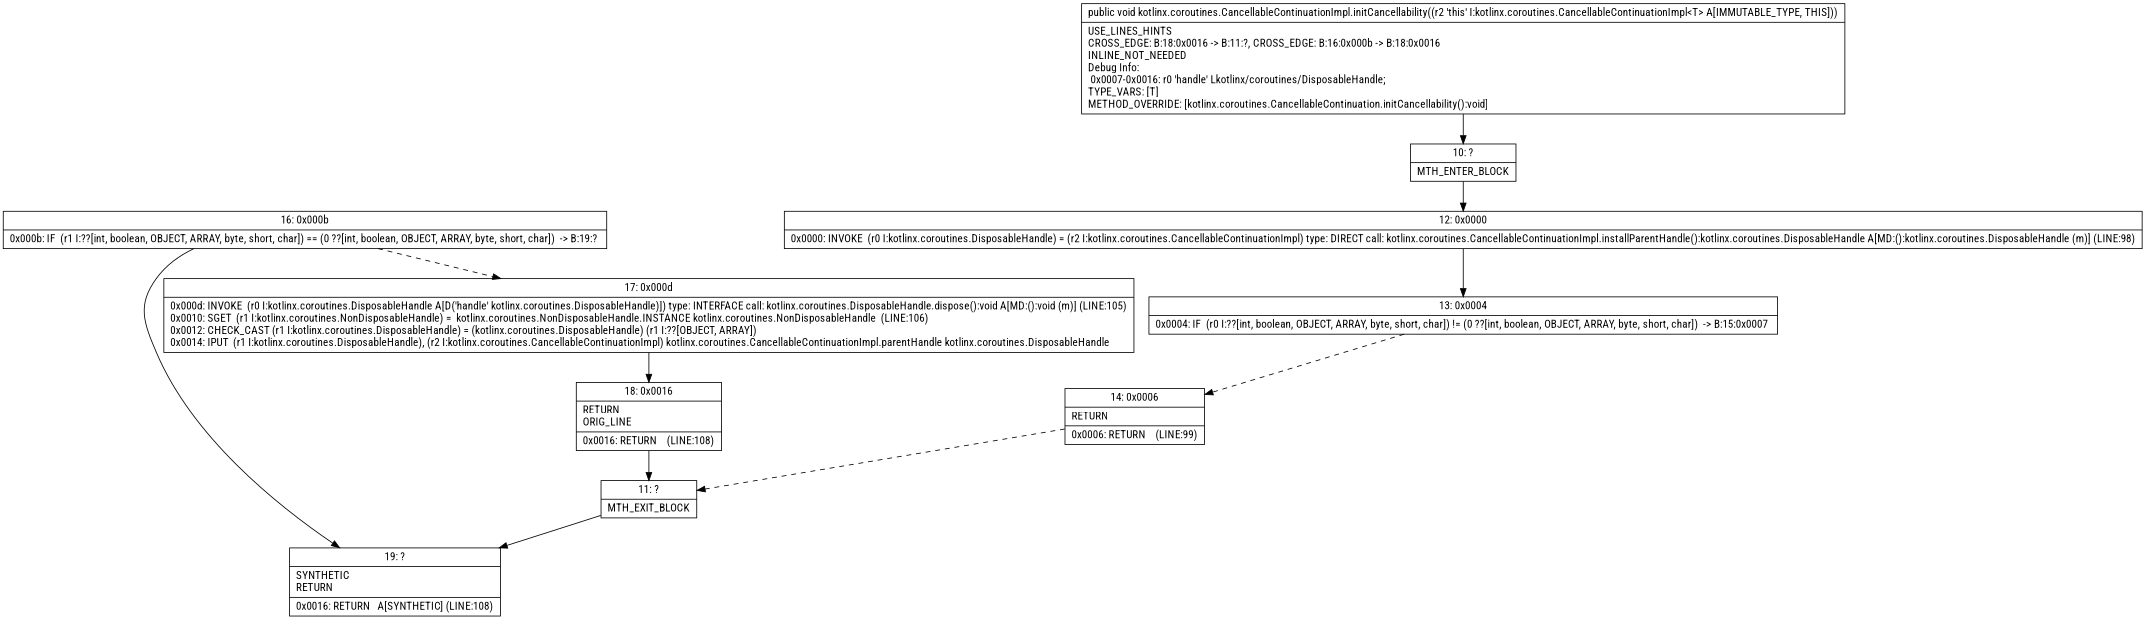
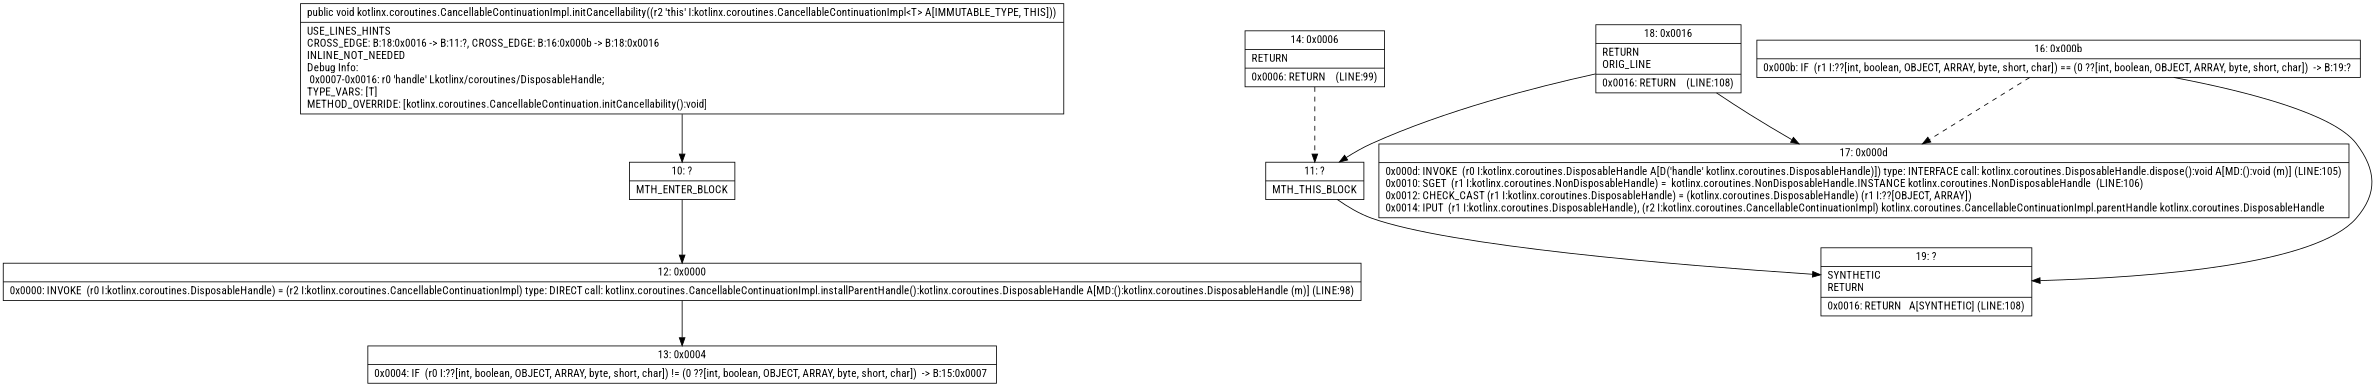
edge "17: 0x000d" -> "18: 0x0016": reversed
edge "13: 0x0004" -> "14: 0x0006": removed
node "11: ?": text "MTH_EXIT_BLOCK" -> "MTH_THIS_BLOCK"
